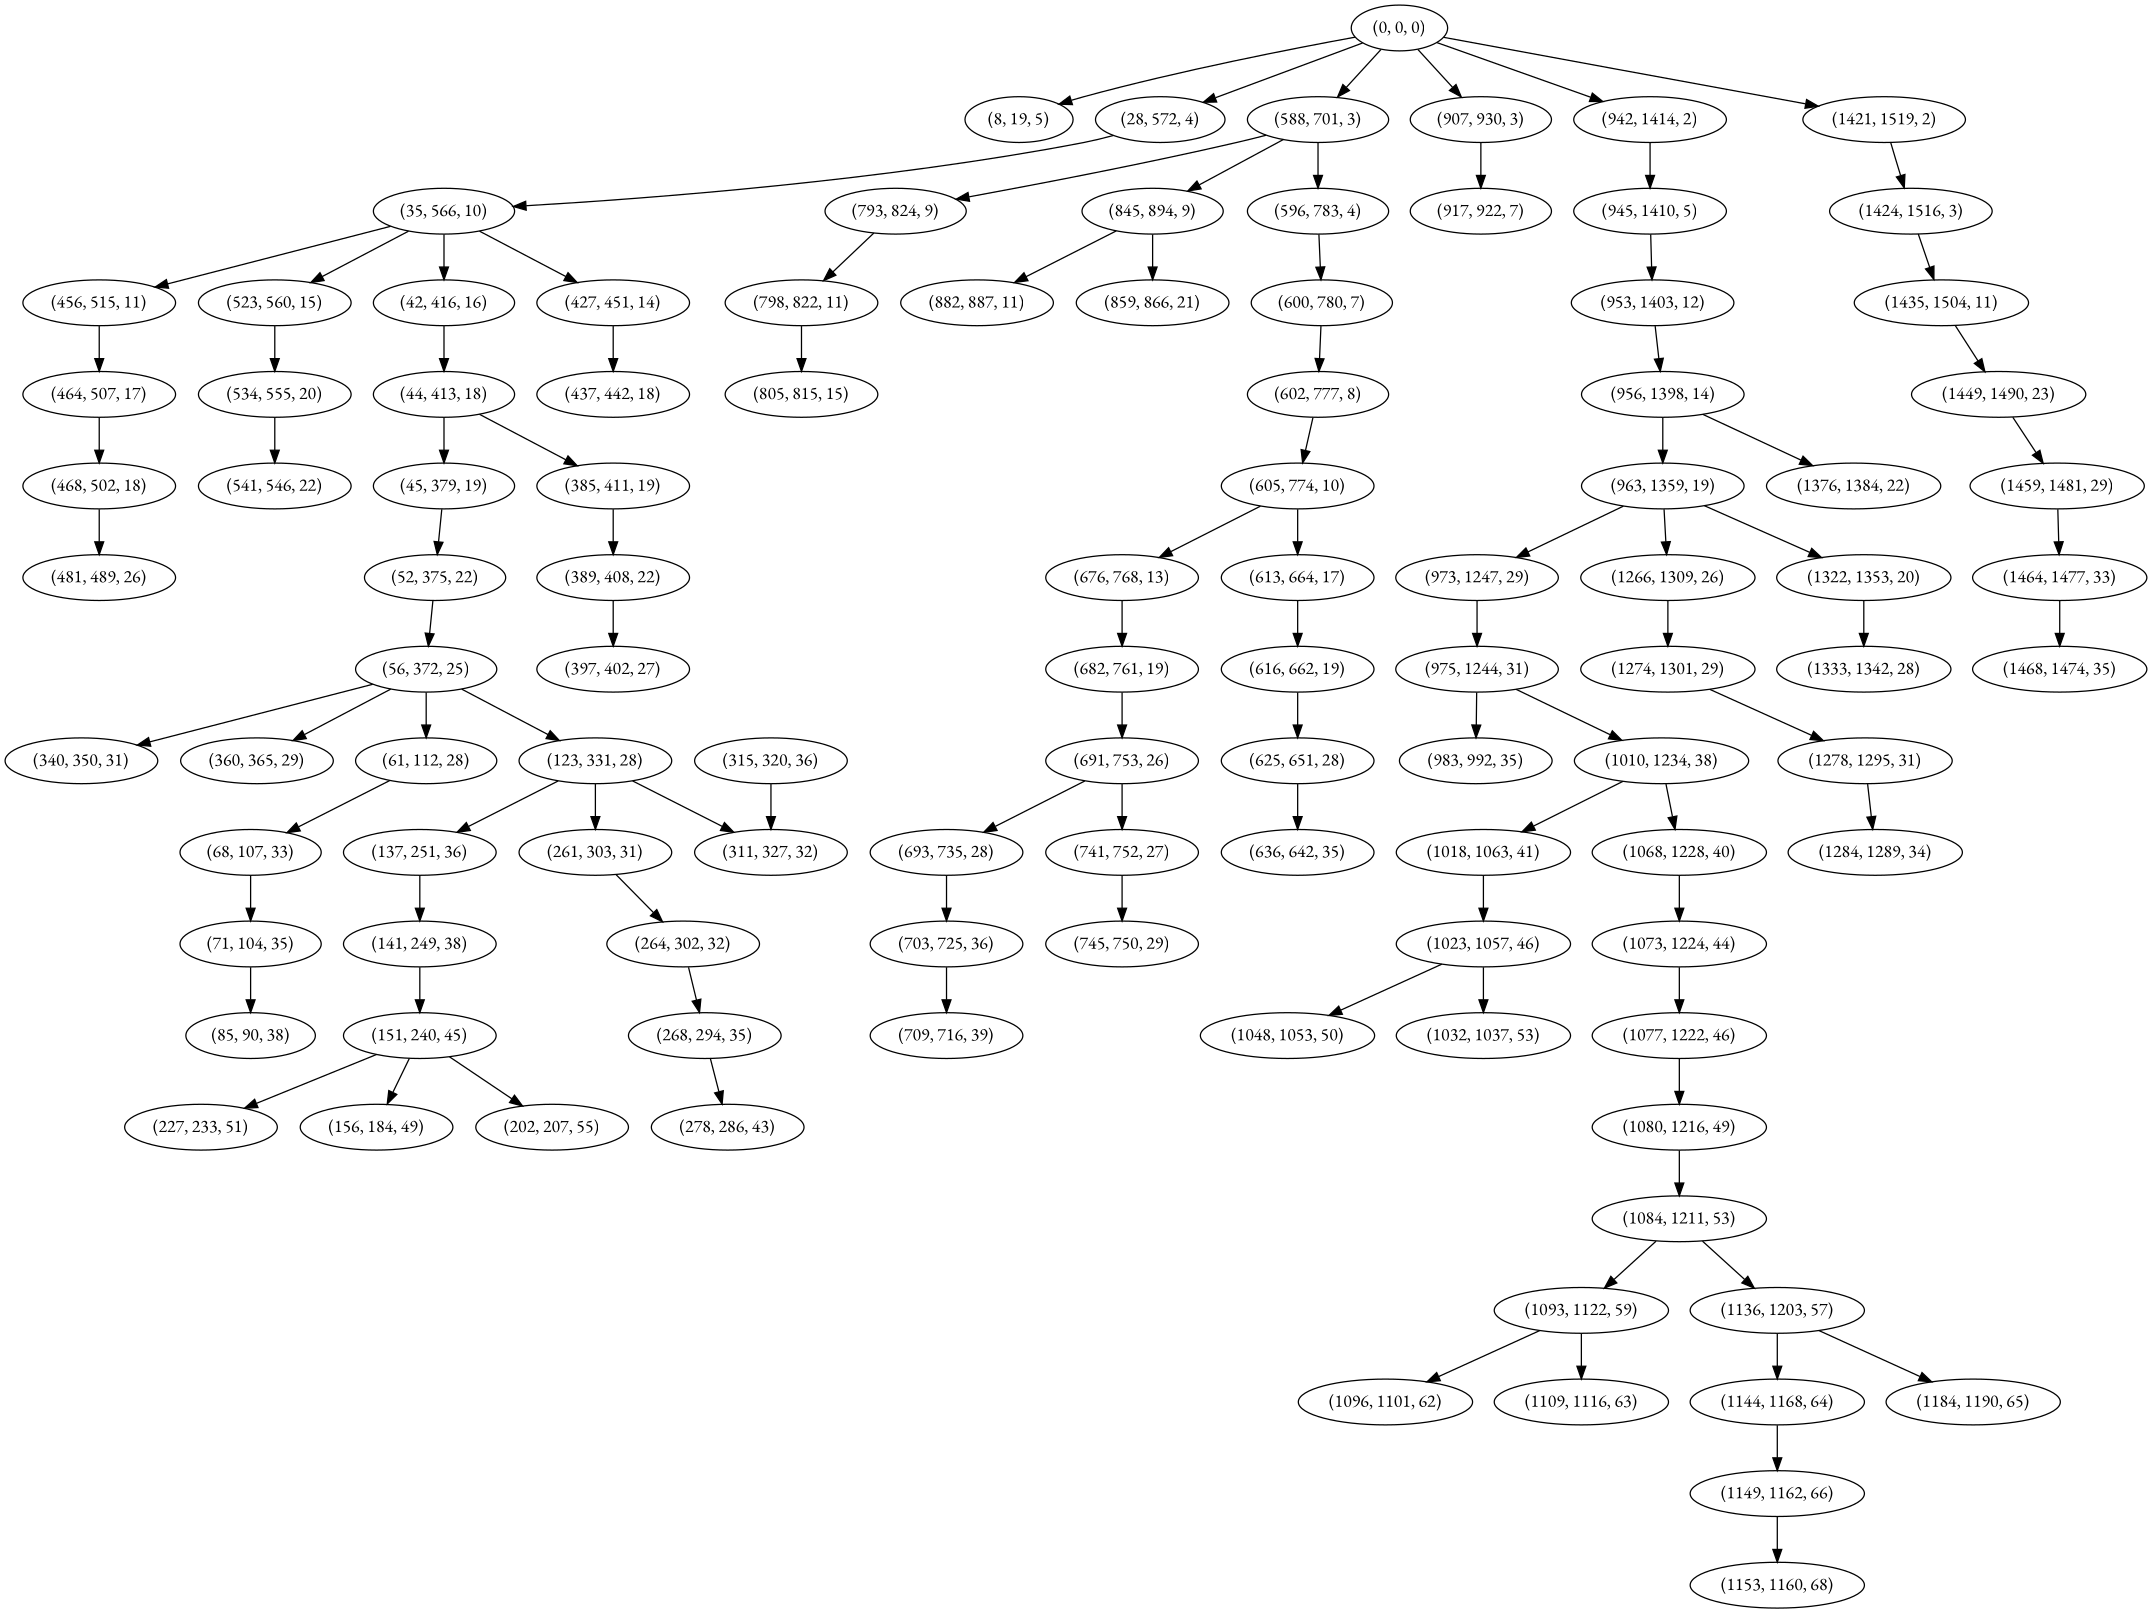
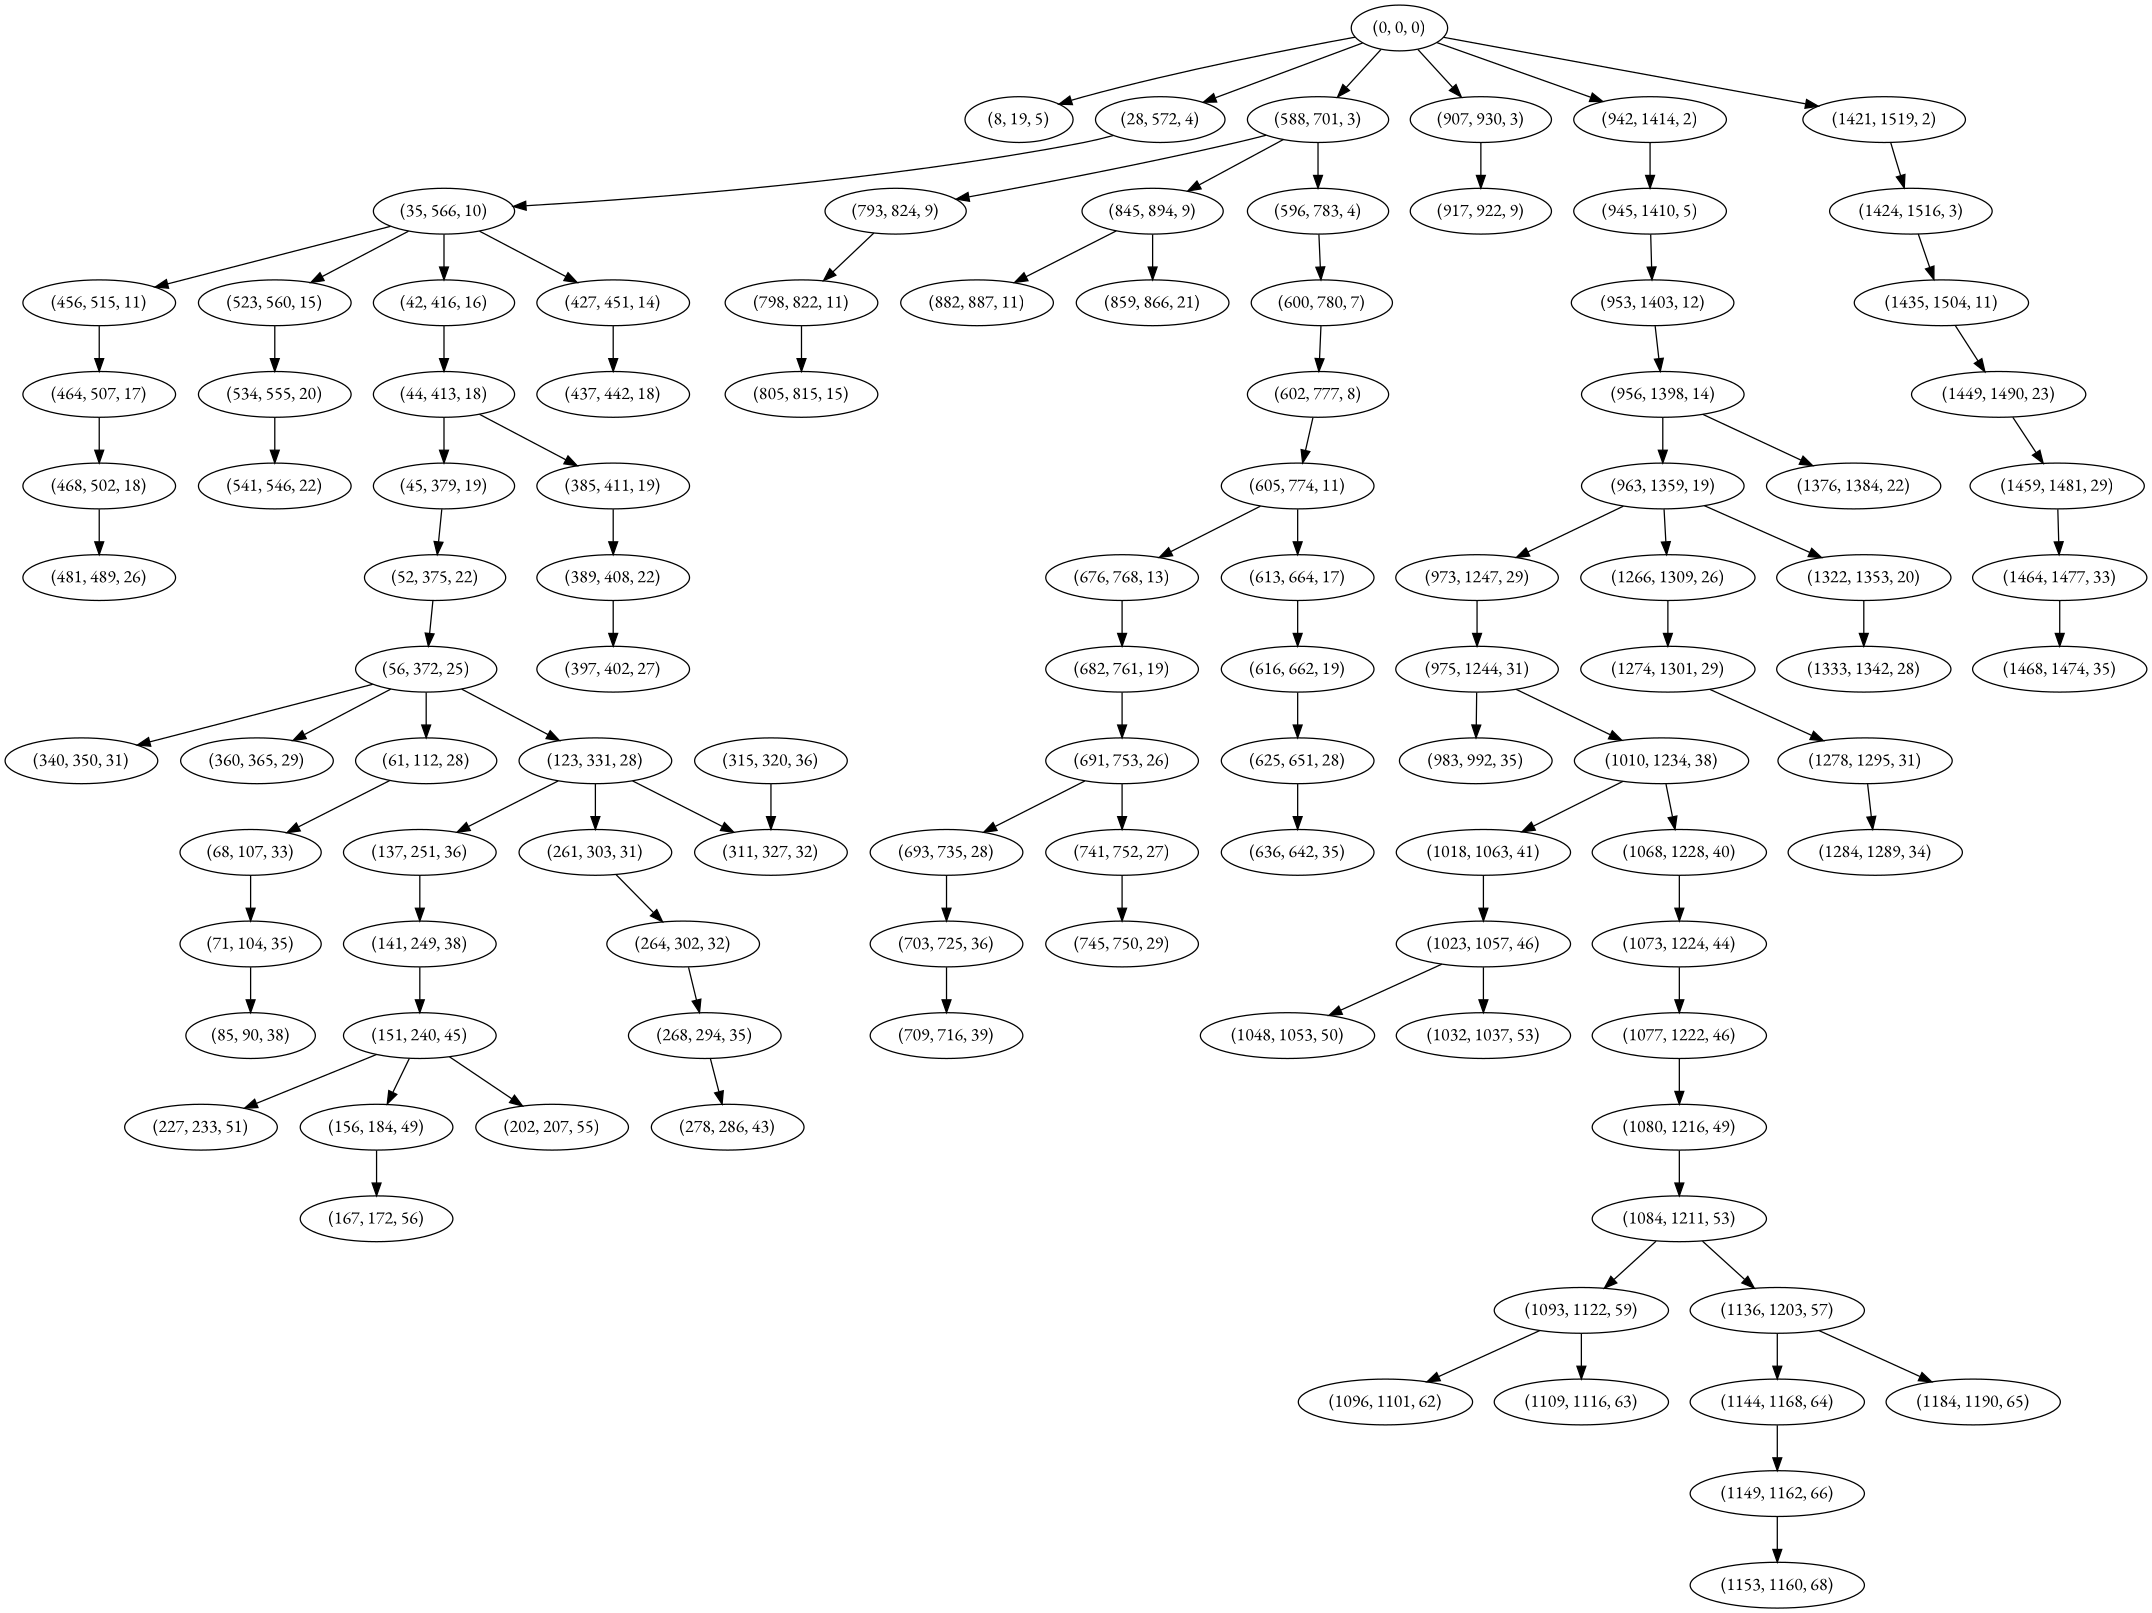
node "(917, 922, 7)": label "(917, 922, 7)" -> "(917, 922, 9)"
node "(605, 774, 10)": label "(605, 774, 10)" -> "(605, 774, 11)"
node "(167, 172, 56)": added
